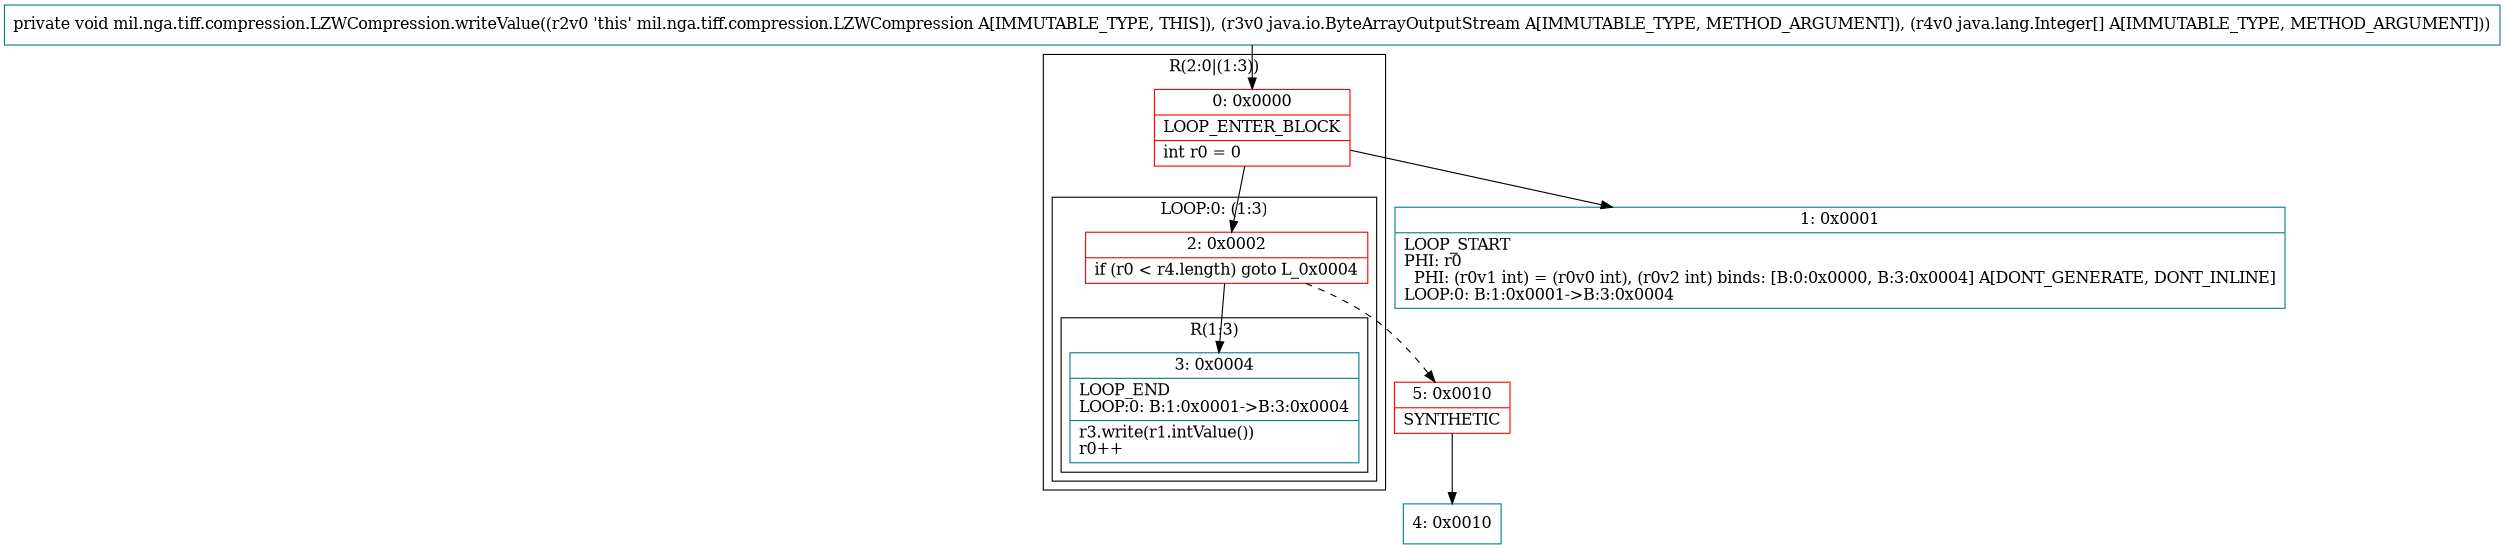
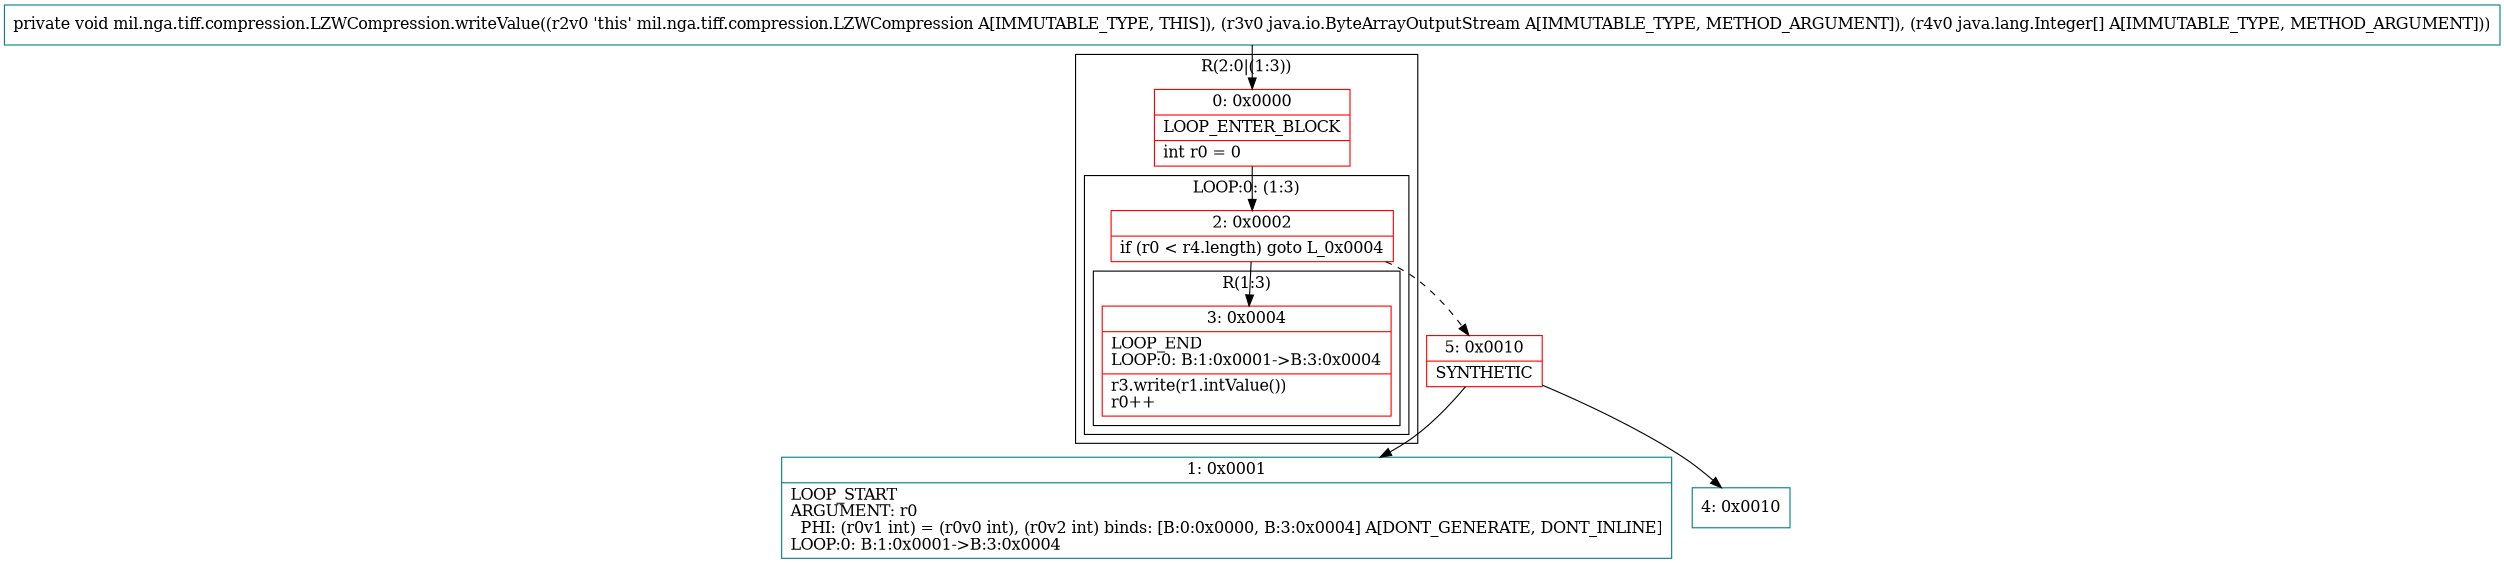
edge "0: 0x0000" -> "1: 0x0001": now "5: 0x0010" -> "1: 0x0001"
node "1: 0x0001": text "PHI: r0" -> "ARGUMENT: r0"
node "3: 0x0004": color teal -> red
